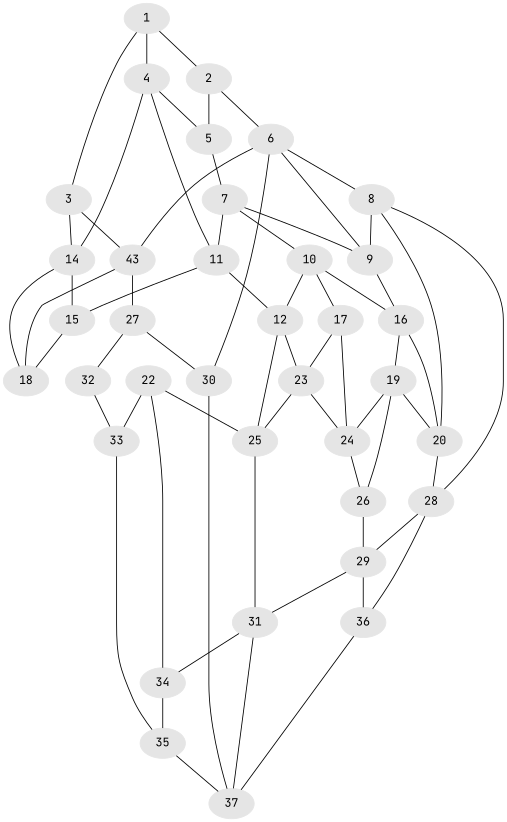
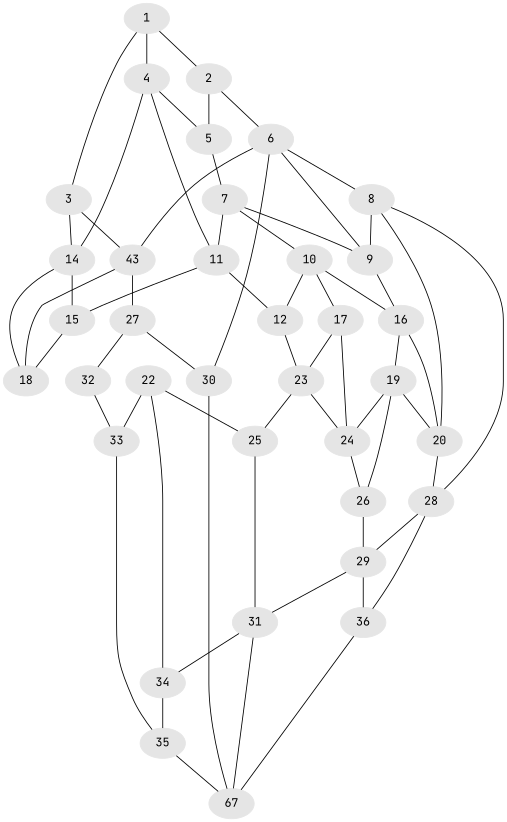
edge "12" -- "25": removed
node "37": label "37" -> "67"
